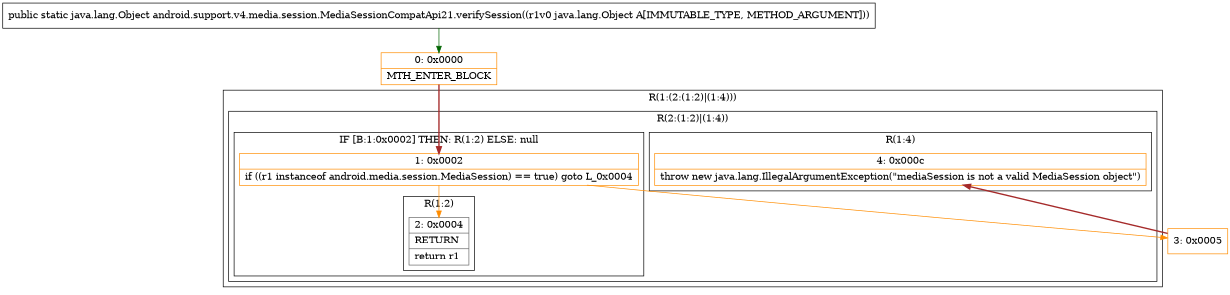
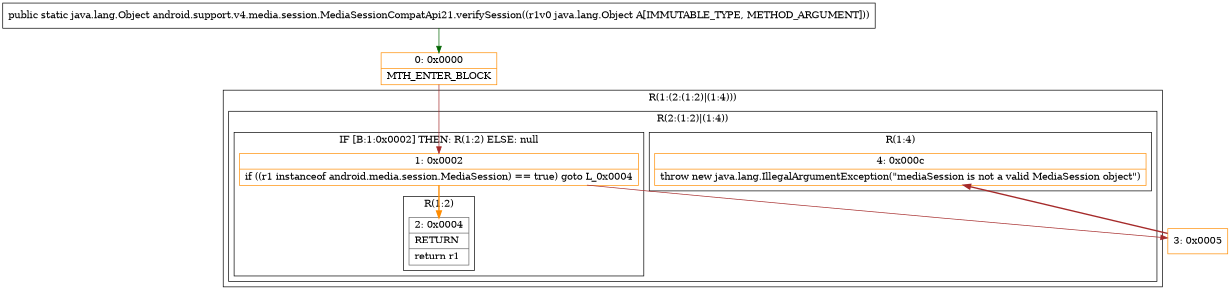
edge "0: 0x0000" -> "1: 0x0002": style bold -> solid
edge "1: 0x0002" -> "2: 0x0004": style solid -> bold
edge "1: 0x0002" -> "3: 0x0005": color darkorange -> brown
